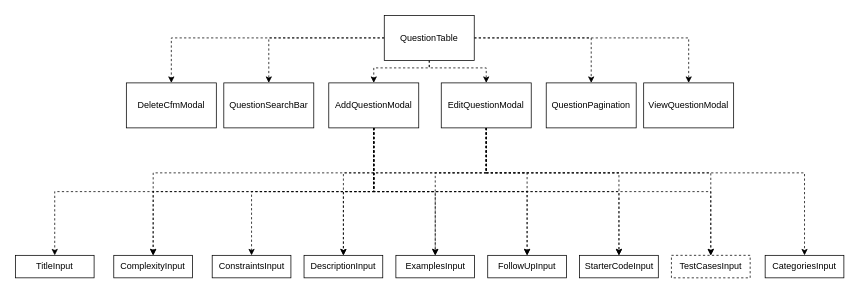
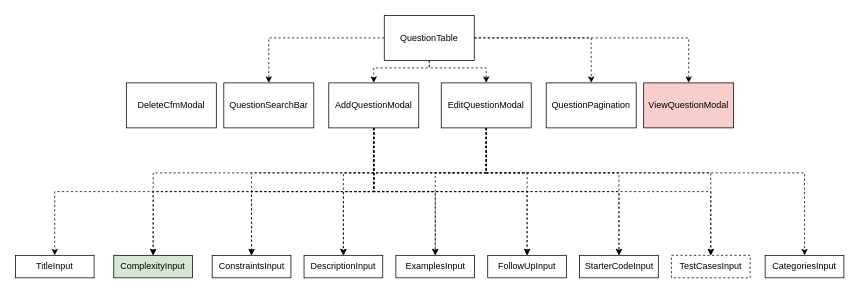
edge "QuestionTable" -> "DeleteCfmModal": removed
node "ViewQuestionModal": fillcolor #ffffff -> #f8cecc
edge "EditQuestionModal" -> "ConstraintsInput": added
node "ComplexityInput": fillcolor #ffffff -> #d5e8d4
